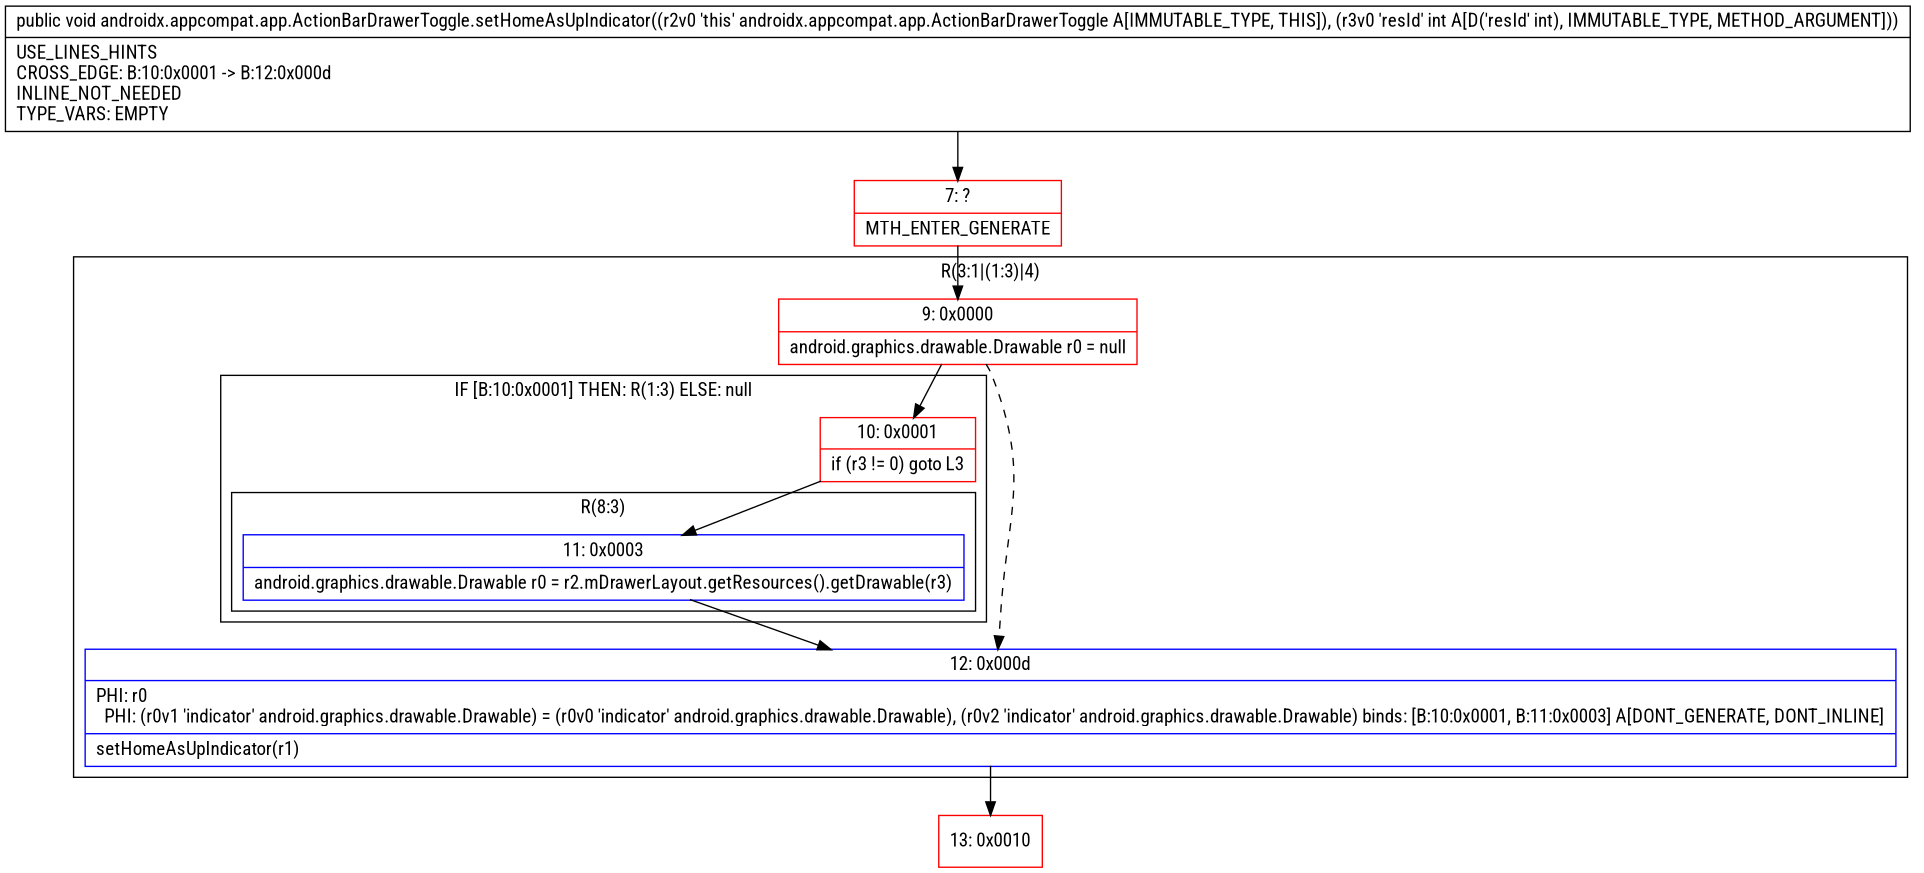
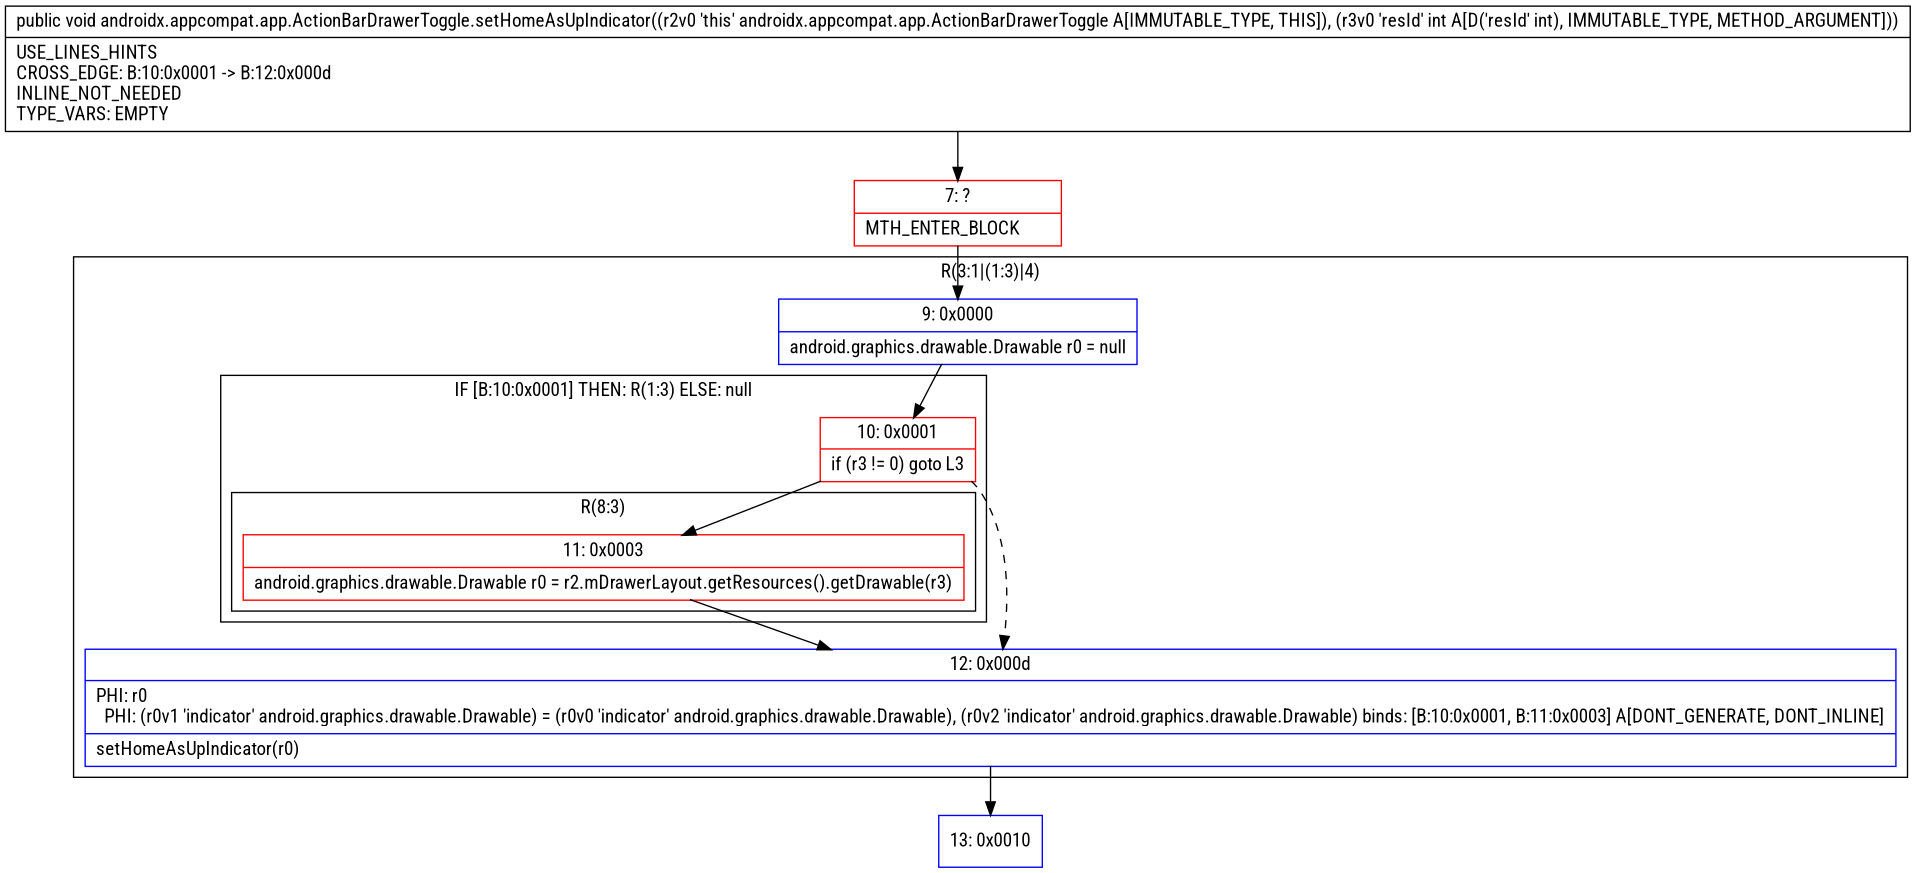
node "7: ?": text "MTH_ENTER_GENERATE" -> "MTH_ENTER_BLOCK"
node "9: 0x0000": color red -> blue
edge "9: 0x0000" -> "12: 0x000d": now "10: 0x0001" -> "12: 0x000d"
node "11: 0x0003": color blue -> red
node "12: 0x000d": text "setHomeAsUpIndicator(r1)" -> "setHomeAsUpIndicator(r0)"
node "13: 0x0010": color red -> blue
